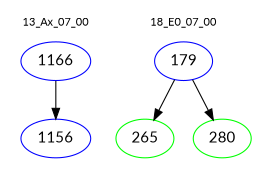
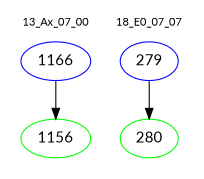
cluster "18_E0_07_00": label "18_E0_07_00" -> "18_E0_07_07"
node "179": label "179" -> "279"
node "1156": color blue -> green
node "265": removed
